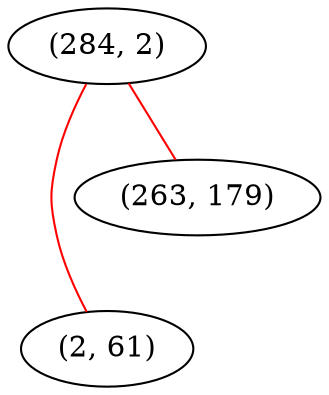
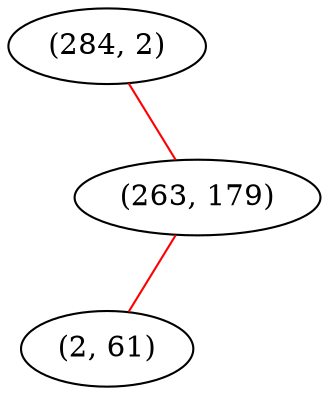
edge "(284, 2)" -- "(2, 61)": now "(263, 179)" -- "(2, 61)"
